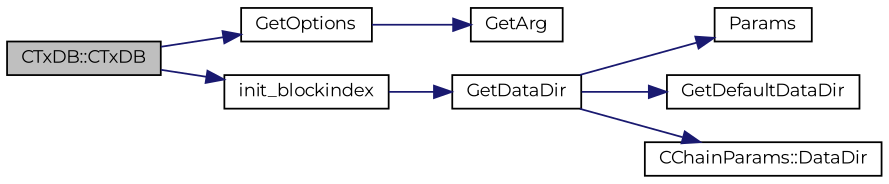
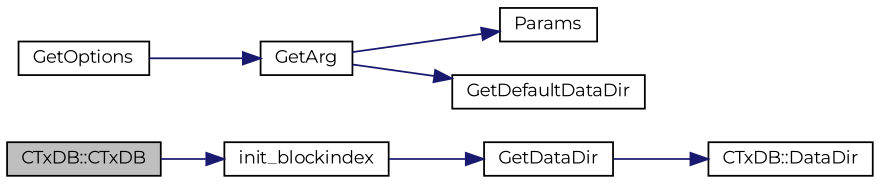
edge "CTxDB::CTxDB" -> "GetOptions": removed
edge "GetDataDir" -> "Params": now "GetArg" -> "Params"
edge "GetDataDir" -> "GetDefaultDataDir": now "GetArg" -> "GetDefaultDataDir"
node "CChainParams::DataDir": label "CChainParams::DataDir" -> "CTxDB::DataDir"
